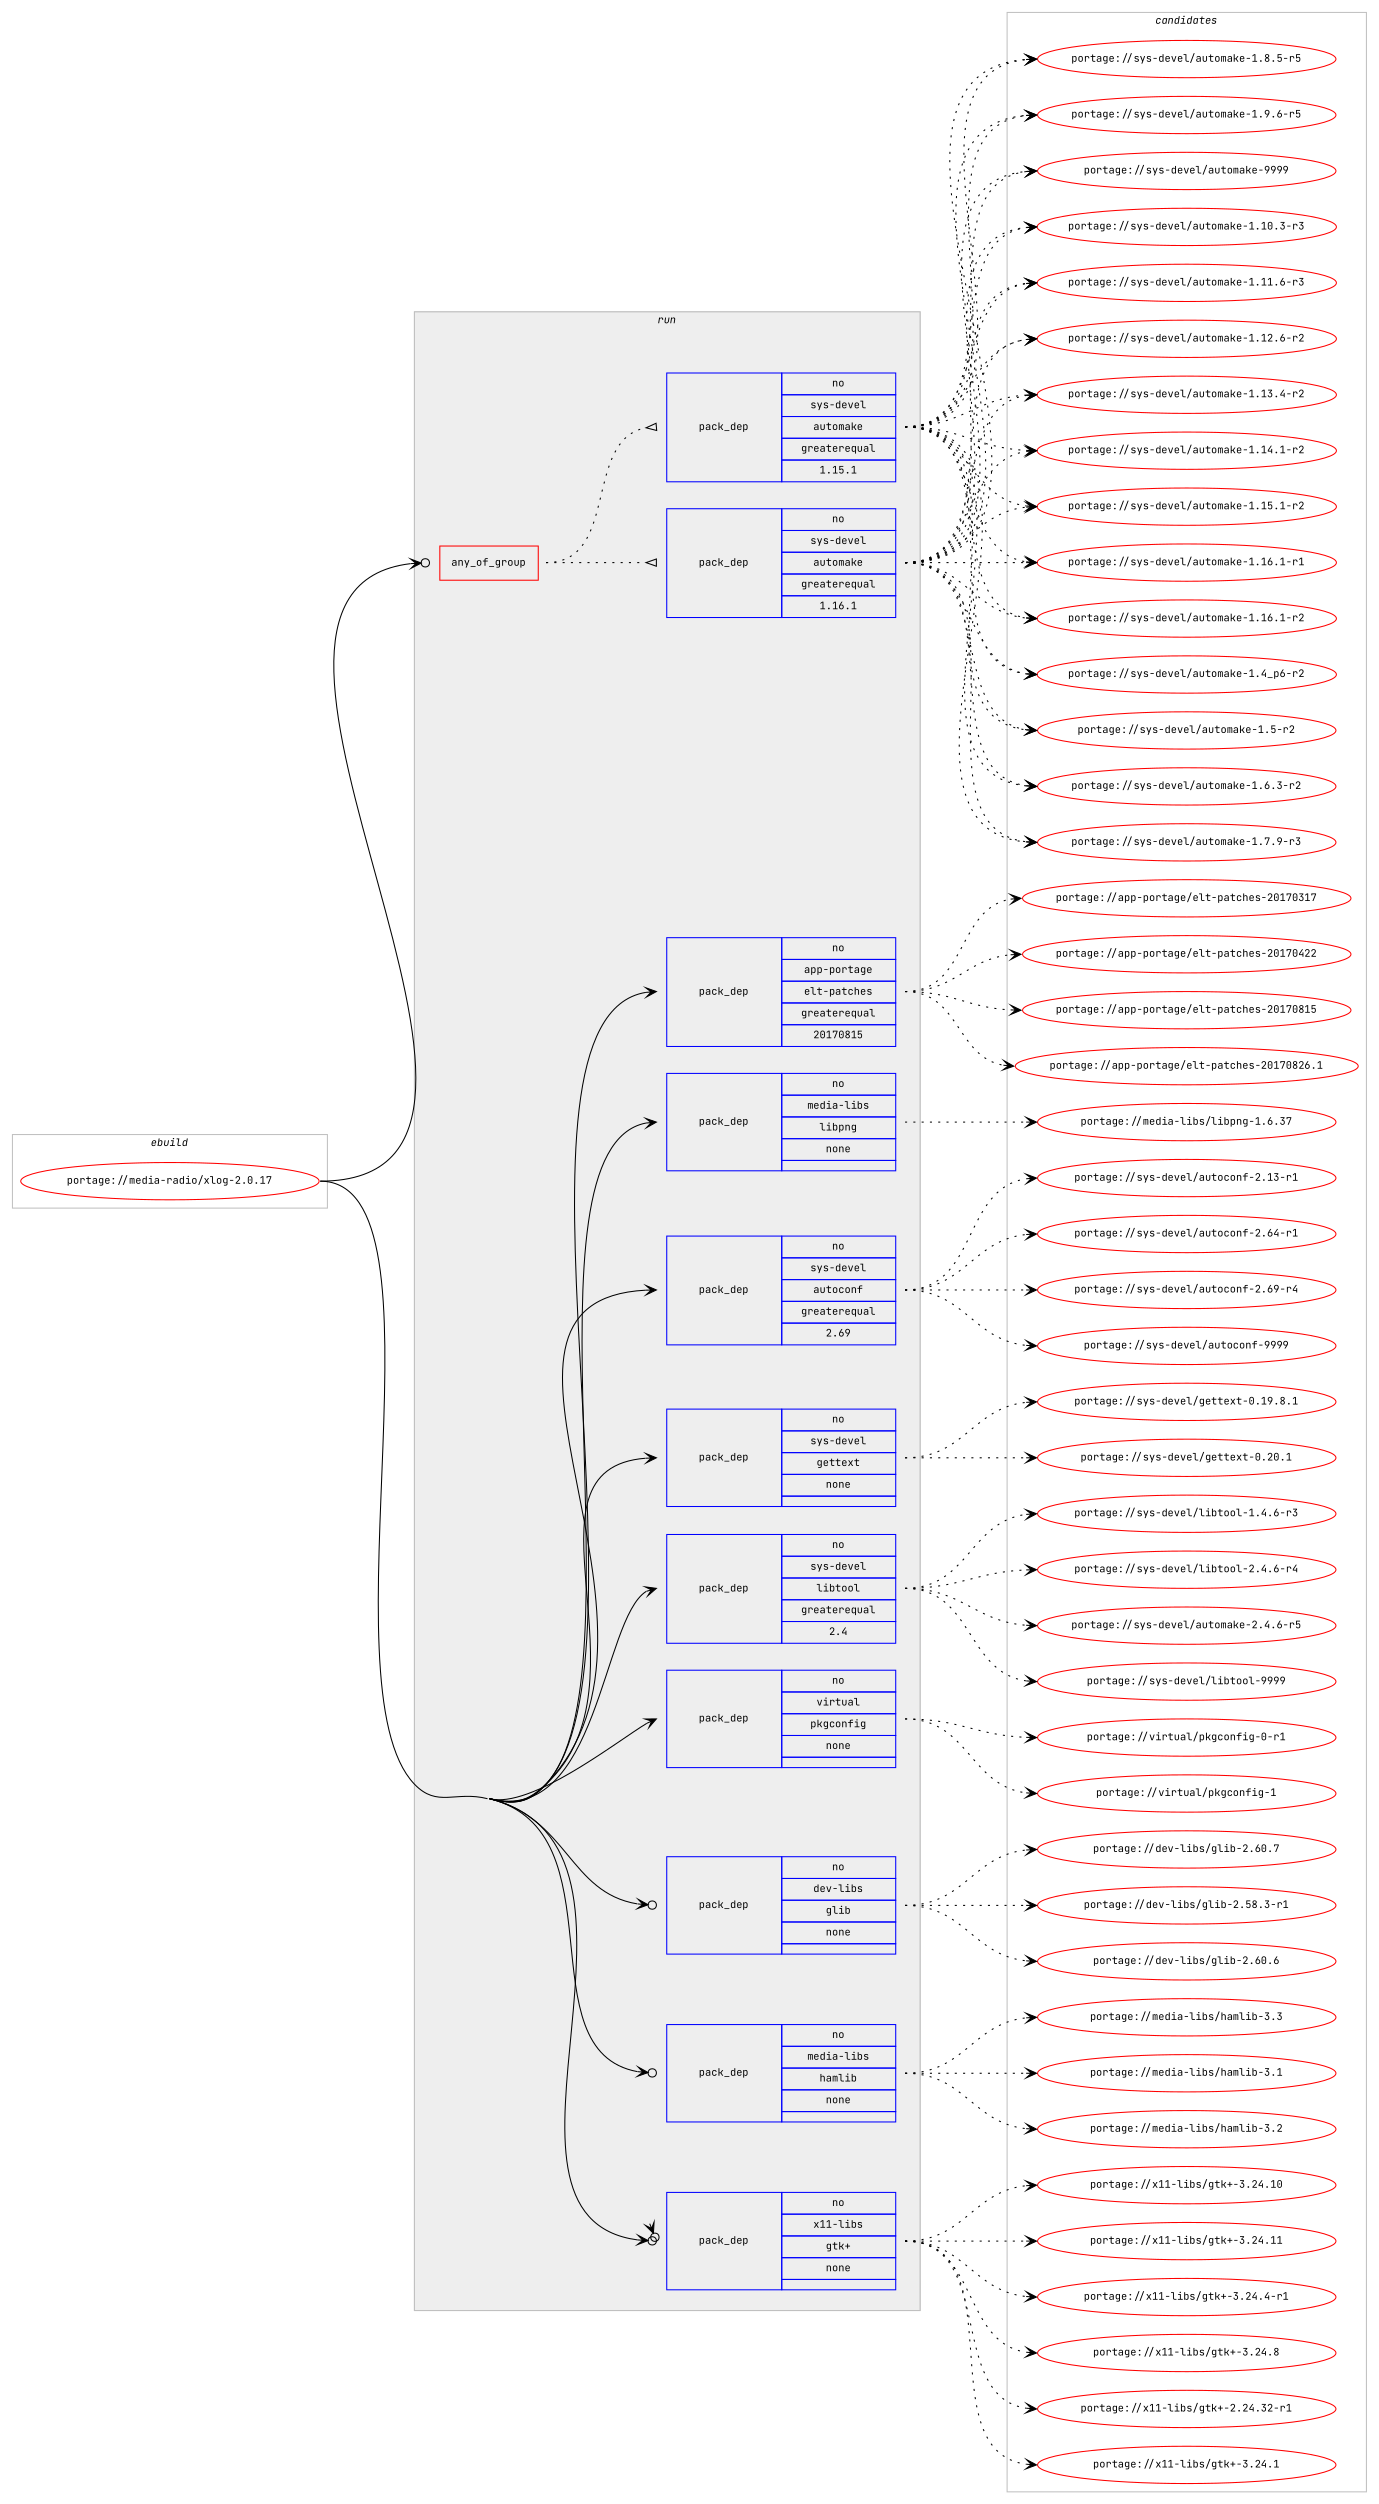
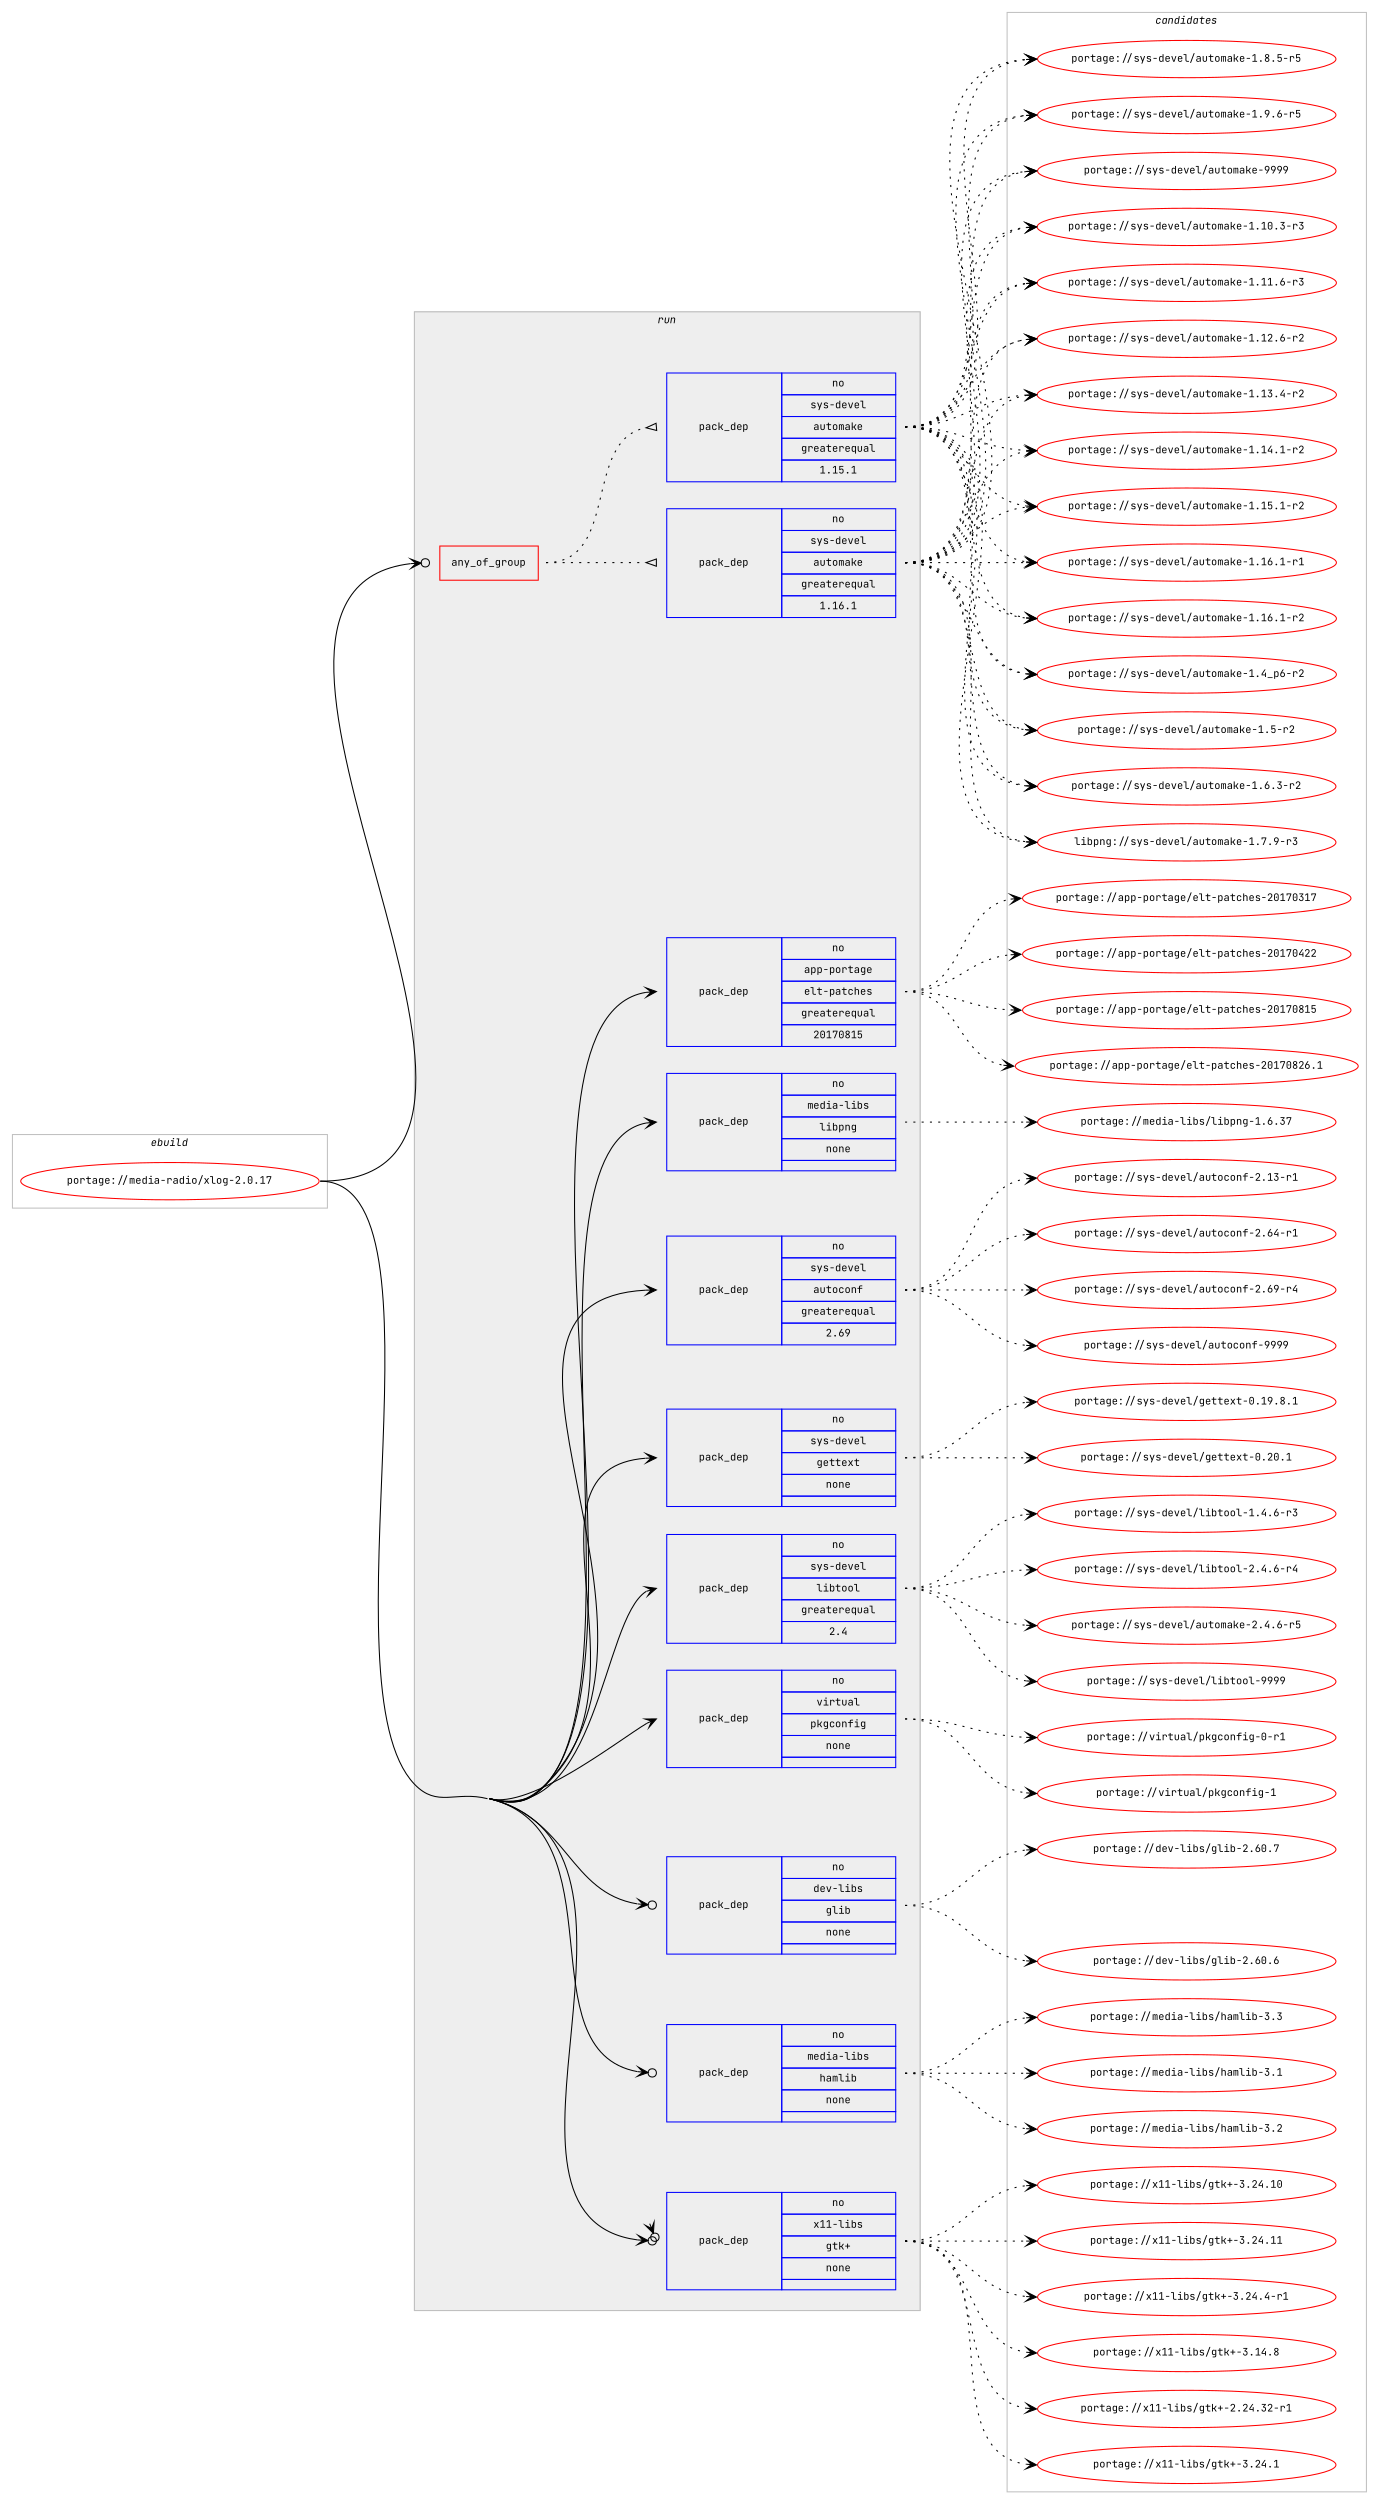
node "portage://sys-devel/automake-1.7.9-r3": label "portage://sys-devel/automake-1.7.9-r3" -> "libpng://sys-devel/automake-1.7.9-r3"
node "portage://dev-libs/glib-2.58.3-r1": removed
node "portage://x11-libs/gtk+-3.24.8": label "portage://x11-libs/gtk+-3.24.8" -> "portage://x11-libs/gtk+-3.14.8"
